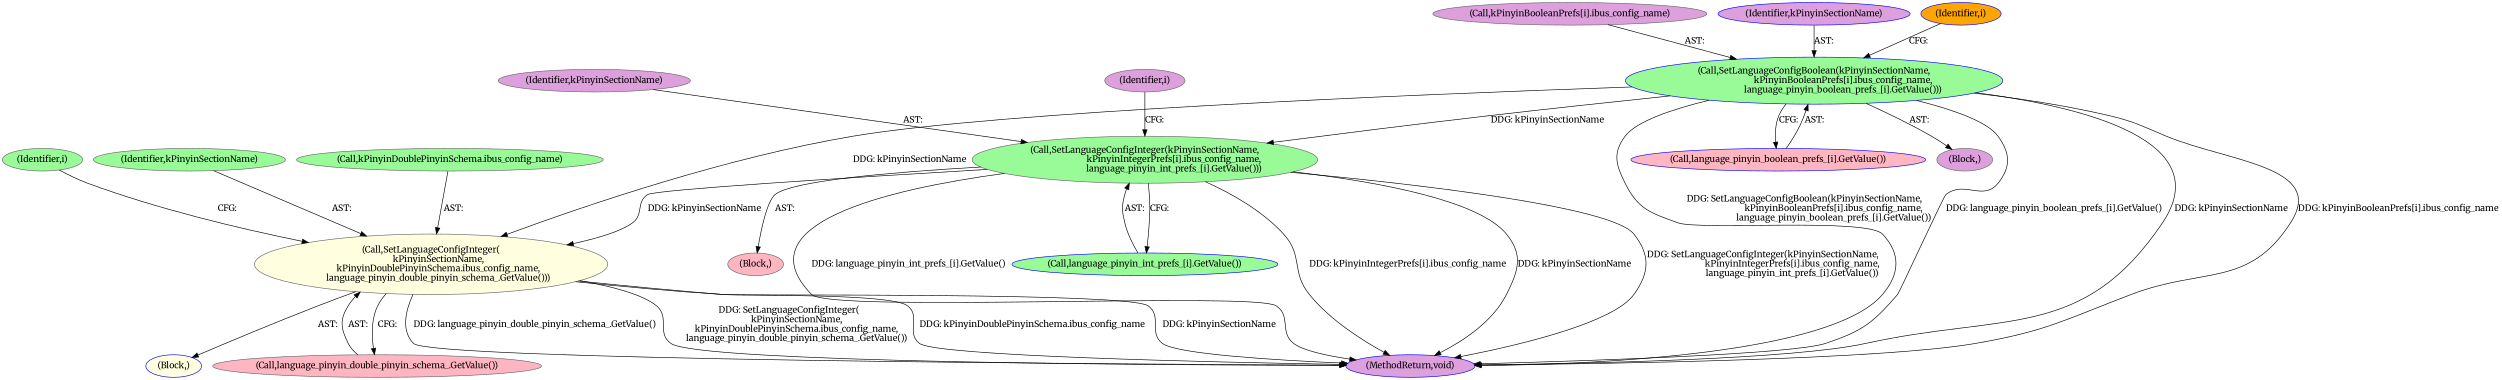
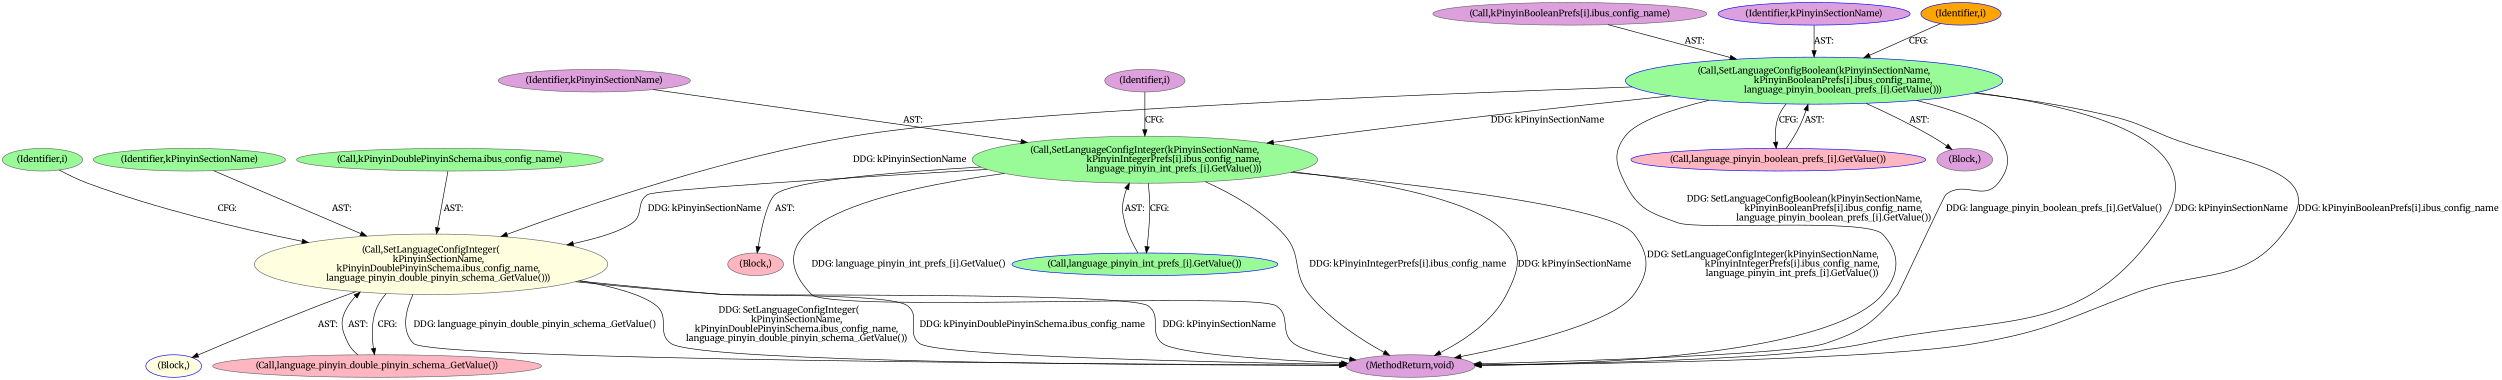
node "(MethodReturn,void)": color blue -> gray40
